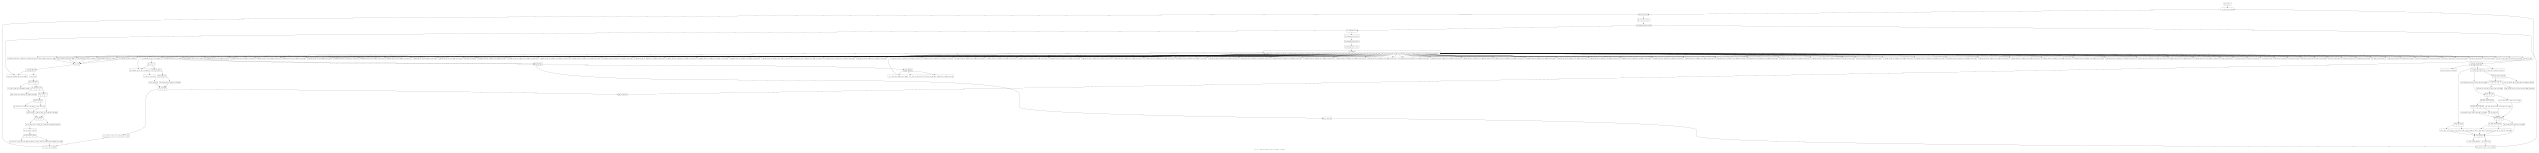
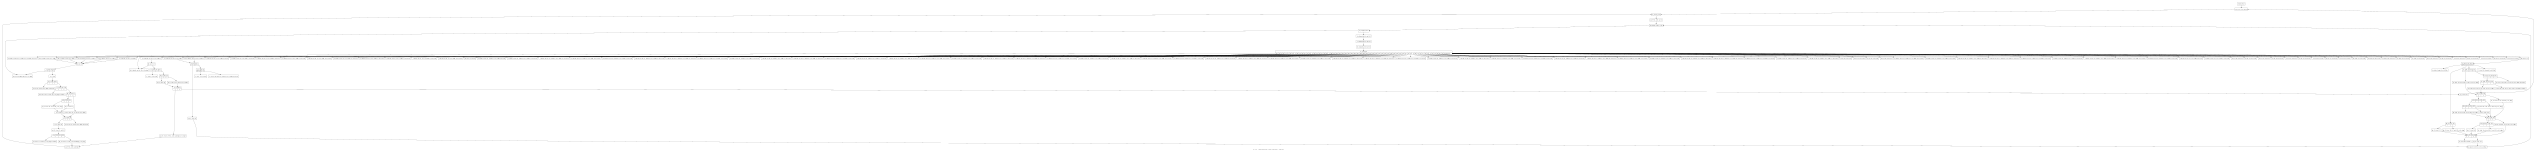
node "pd_if.end.69.trigraph_crit_edge": removed
